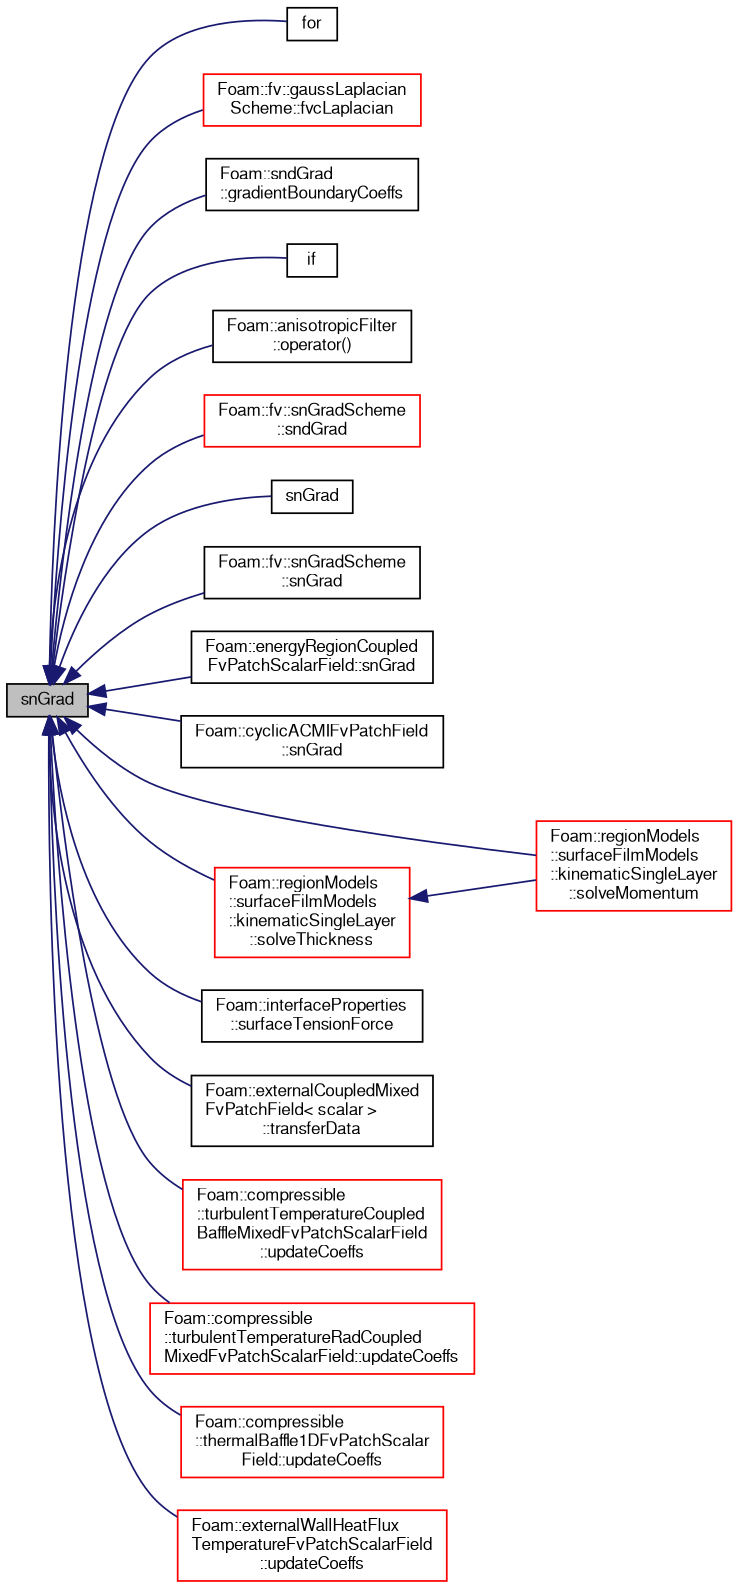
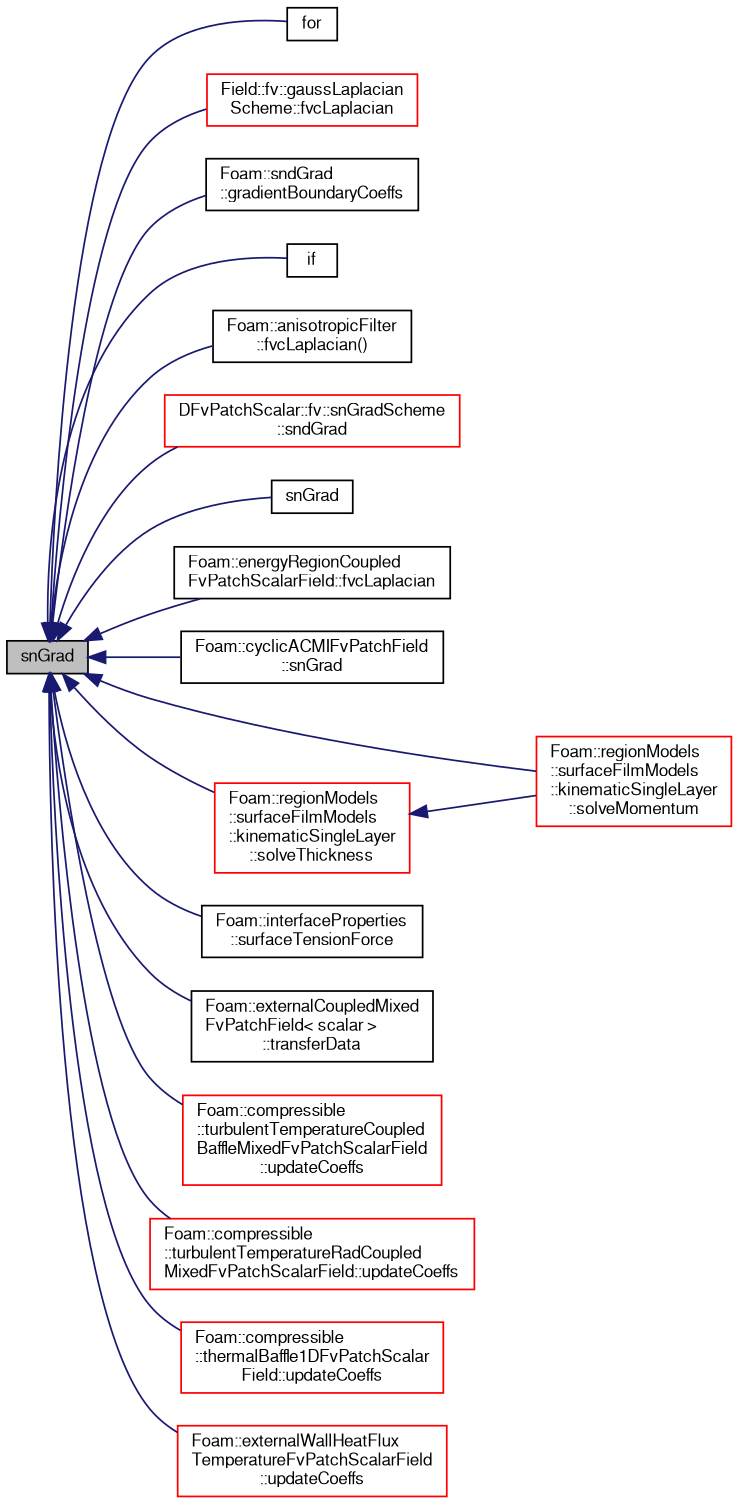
node "Foam::fv::gaussLaplacian Scheme::fvcLaplacian": label "Foam::fv::gaussLaplacian Scheme::fvcLaplacian" -> "Field::fv::gaussLaplacian Scheme::fvcLaplacian"
node "Foam::anisotropicFilter ::operator()": label "Foam::anisotropicFilter ::operator()" -> "Foam::anisotropicFilter ::fvcLaplacian()"
node "Foam::fv::snGradScheme ::sndGrad": label "Foam::fv::snGradScheme ::sndGrad" -> "DFvPatchScalar::fv::snGradScheme ::sndGrad"
node "Foam::fv::snGradScheme ::snGrad": removed
node "Foam::energyRegionCoupled FvPatchScalarField::snGrad": label "Foam::energyRegionCoupled FvPatchScalarField::snGrad" -> "Foam::energyRegionCoupled FvPatchScalarField::fvcLaplacian"
